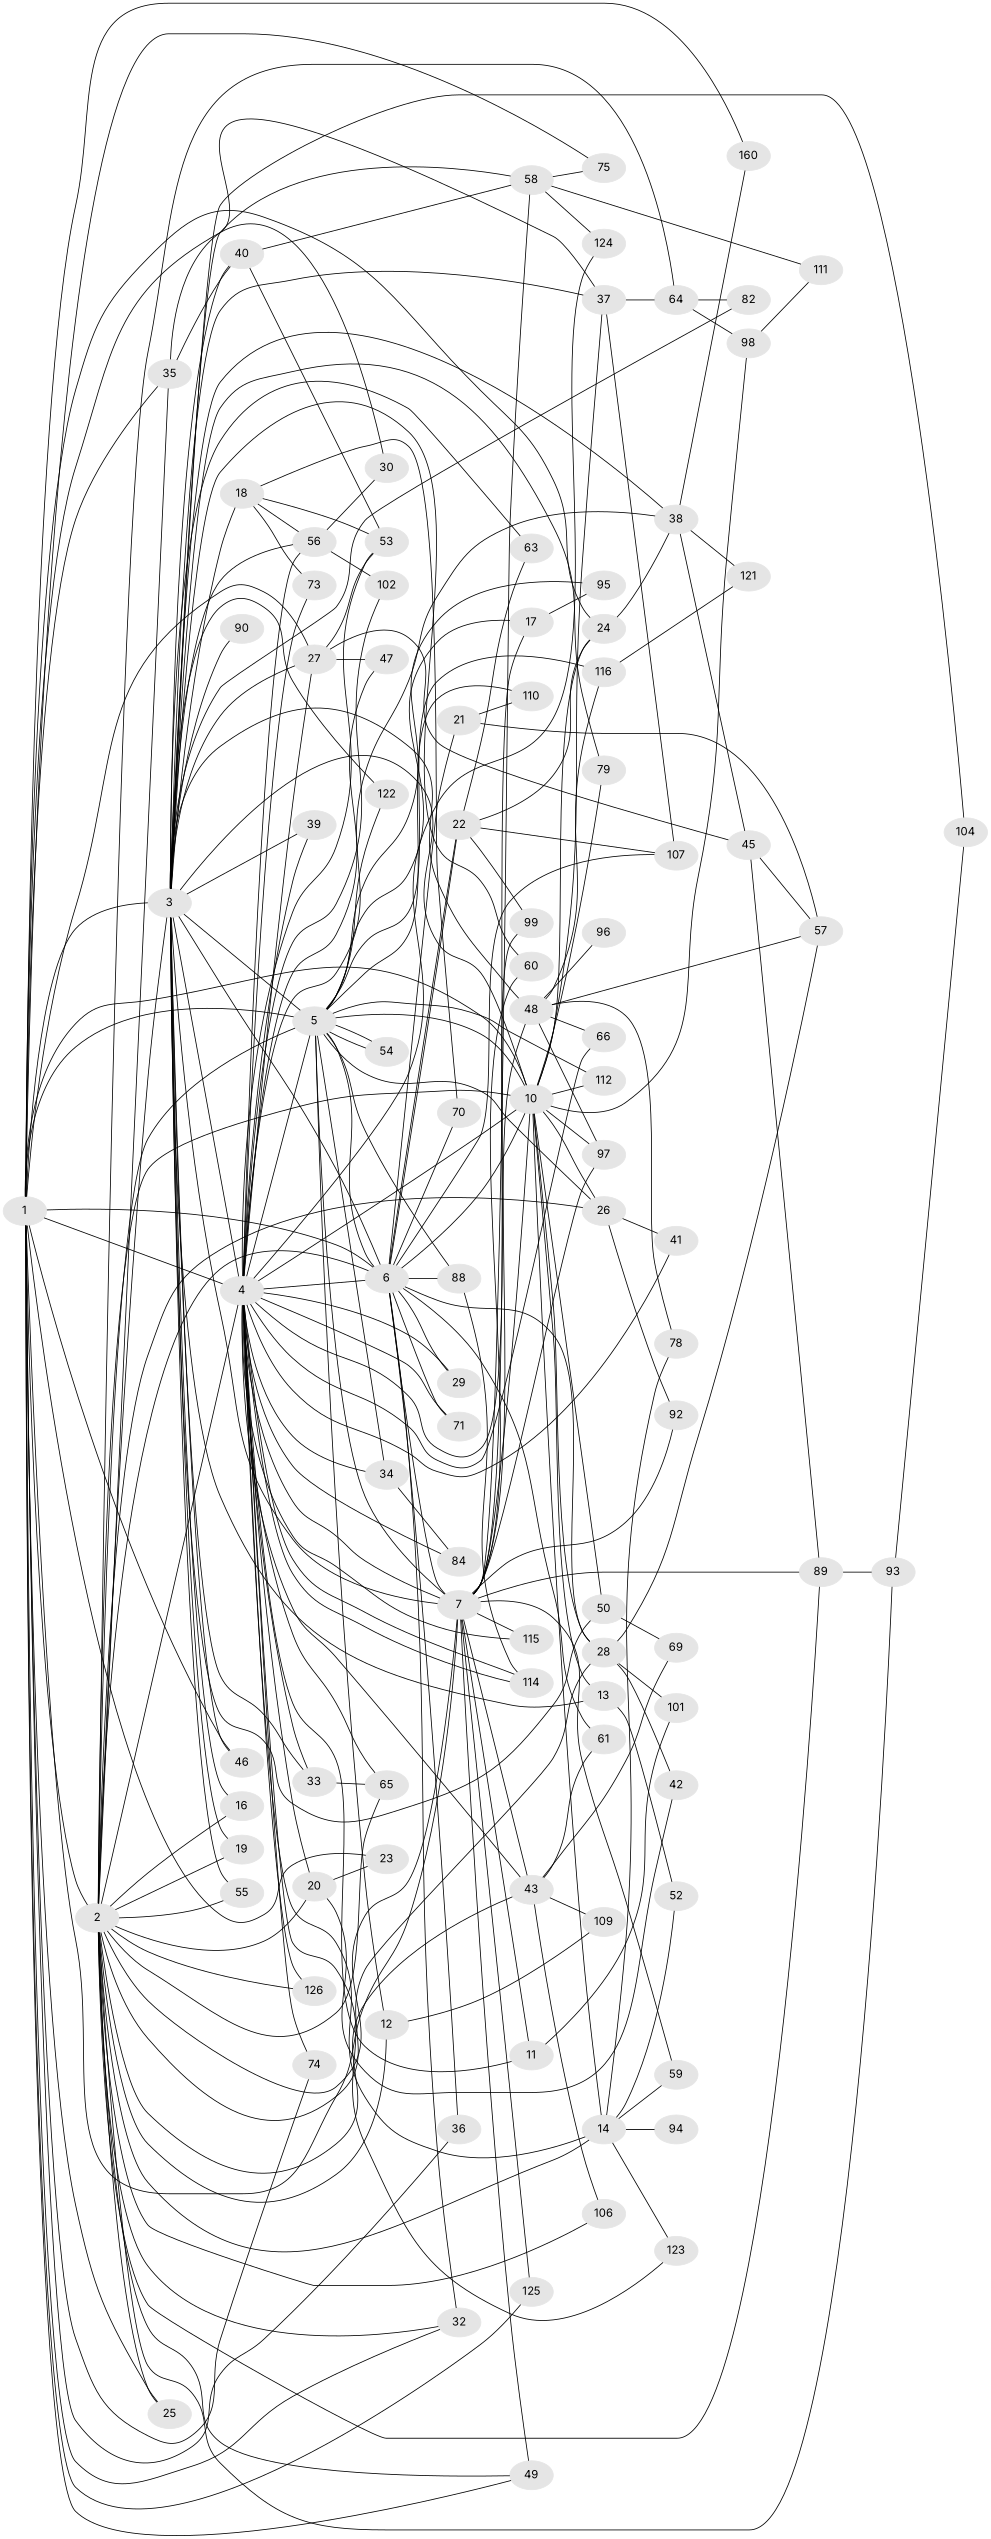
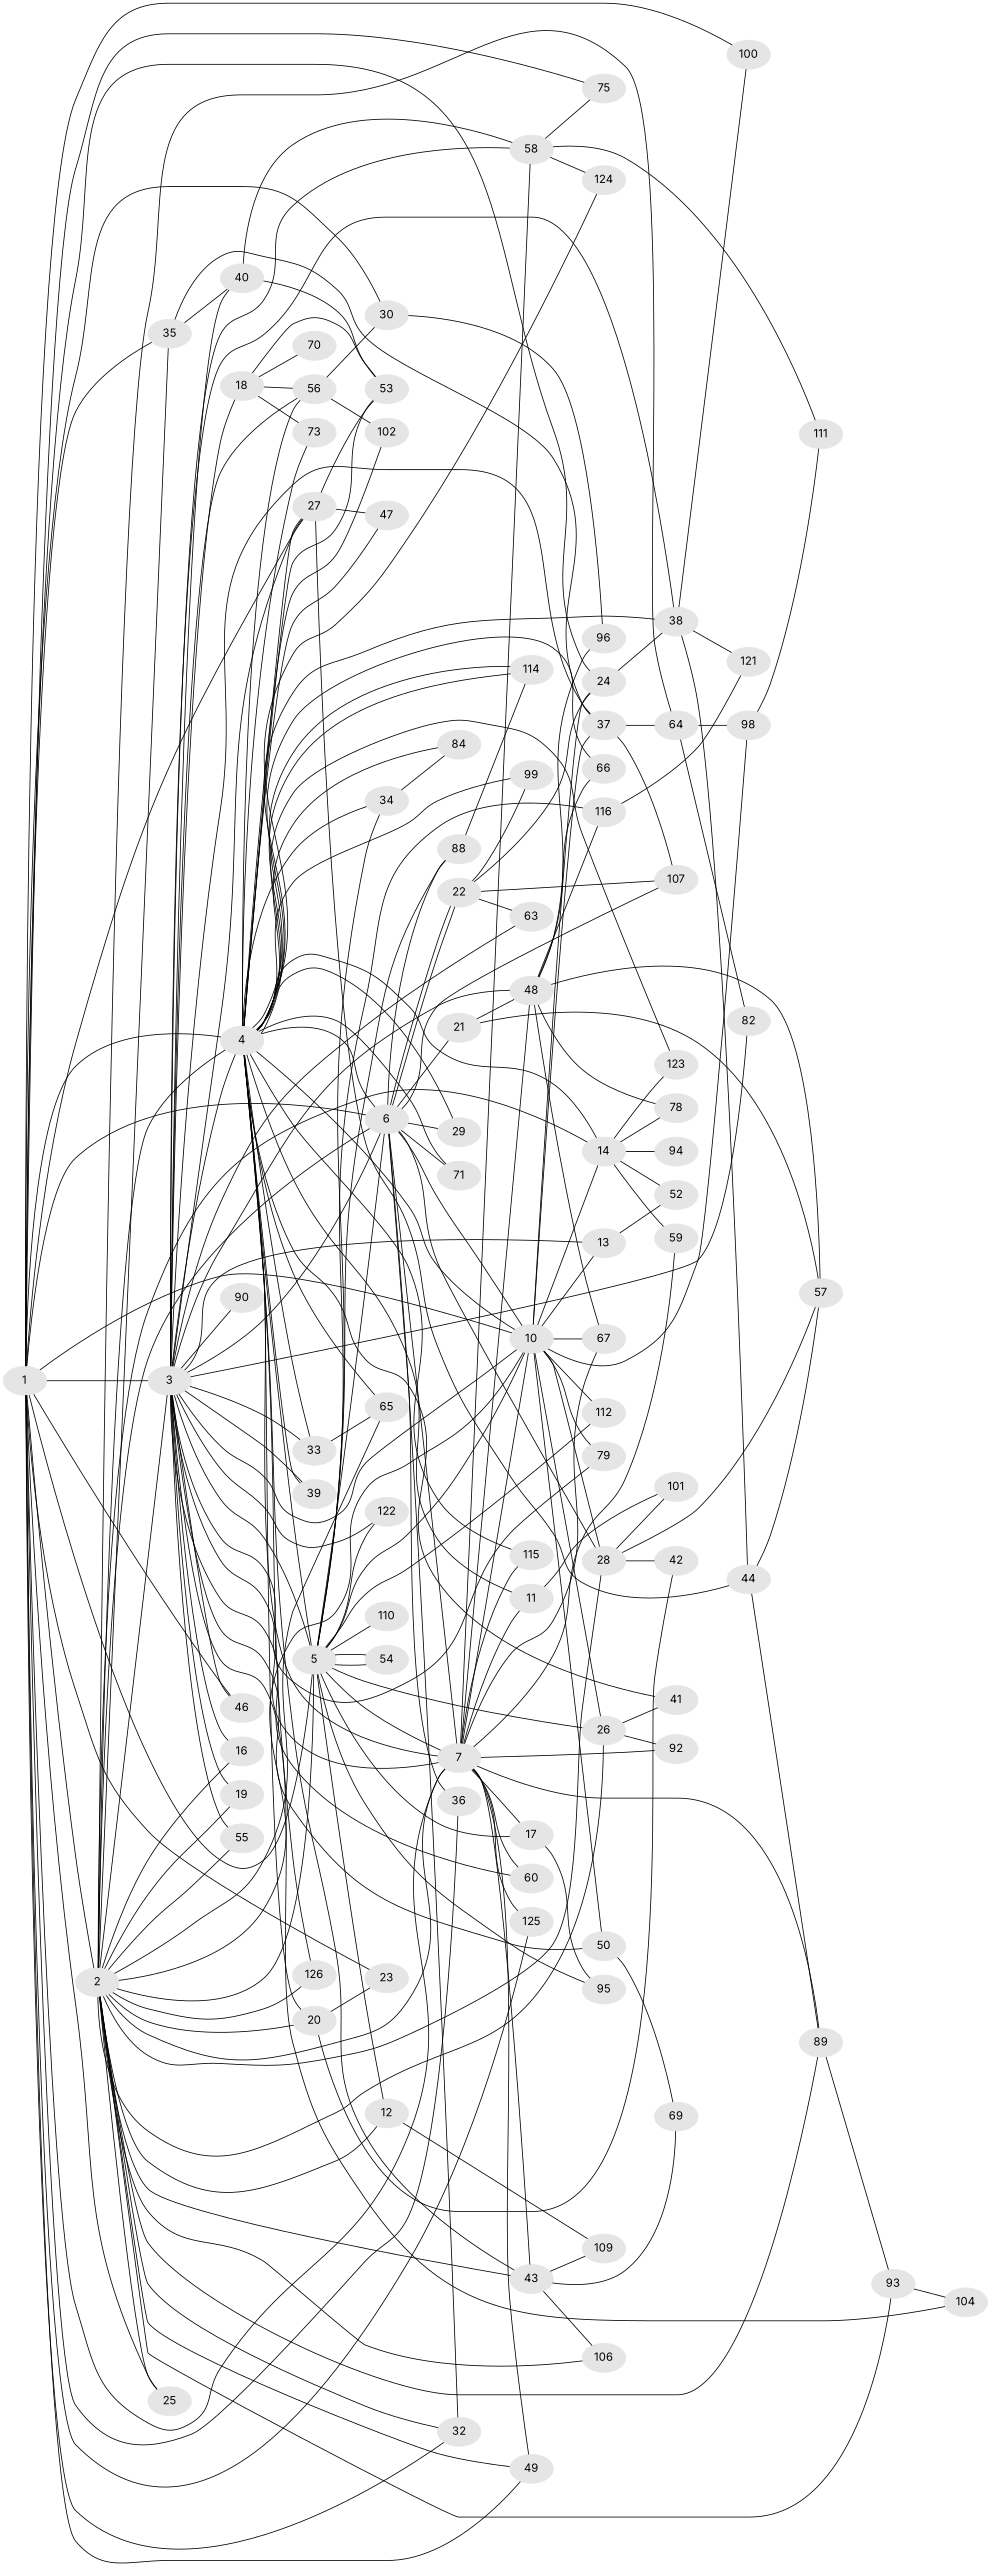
node "160": label "160" -> "100"
edge "30" -- "96": added
edge "110" -- "21": now "48" -- "21"
node "45": label "45" -> "44"
node "97": label "97" -> "67"
edge "70" -- "6": removed
node "61": removed
node "74": removed
